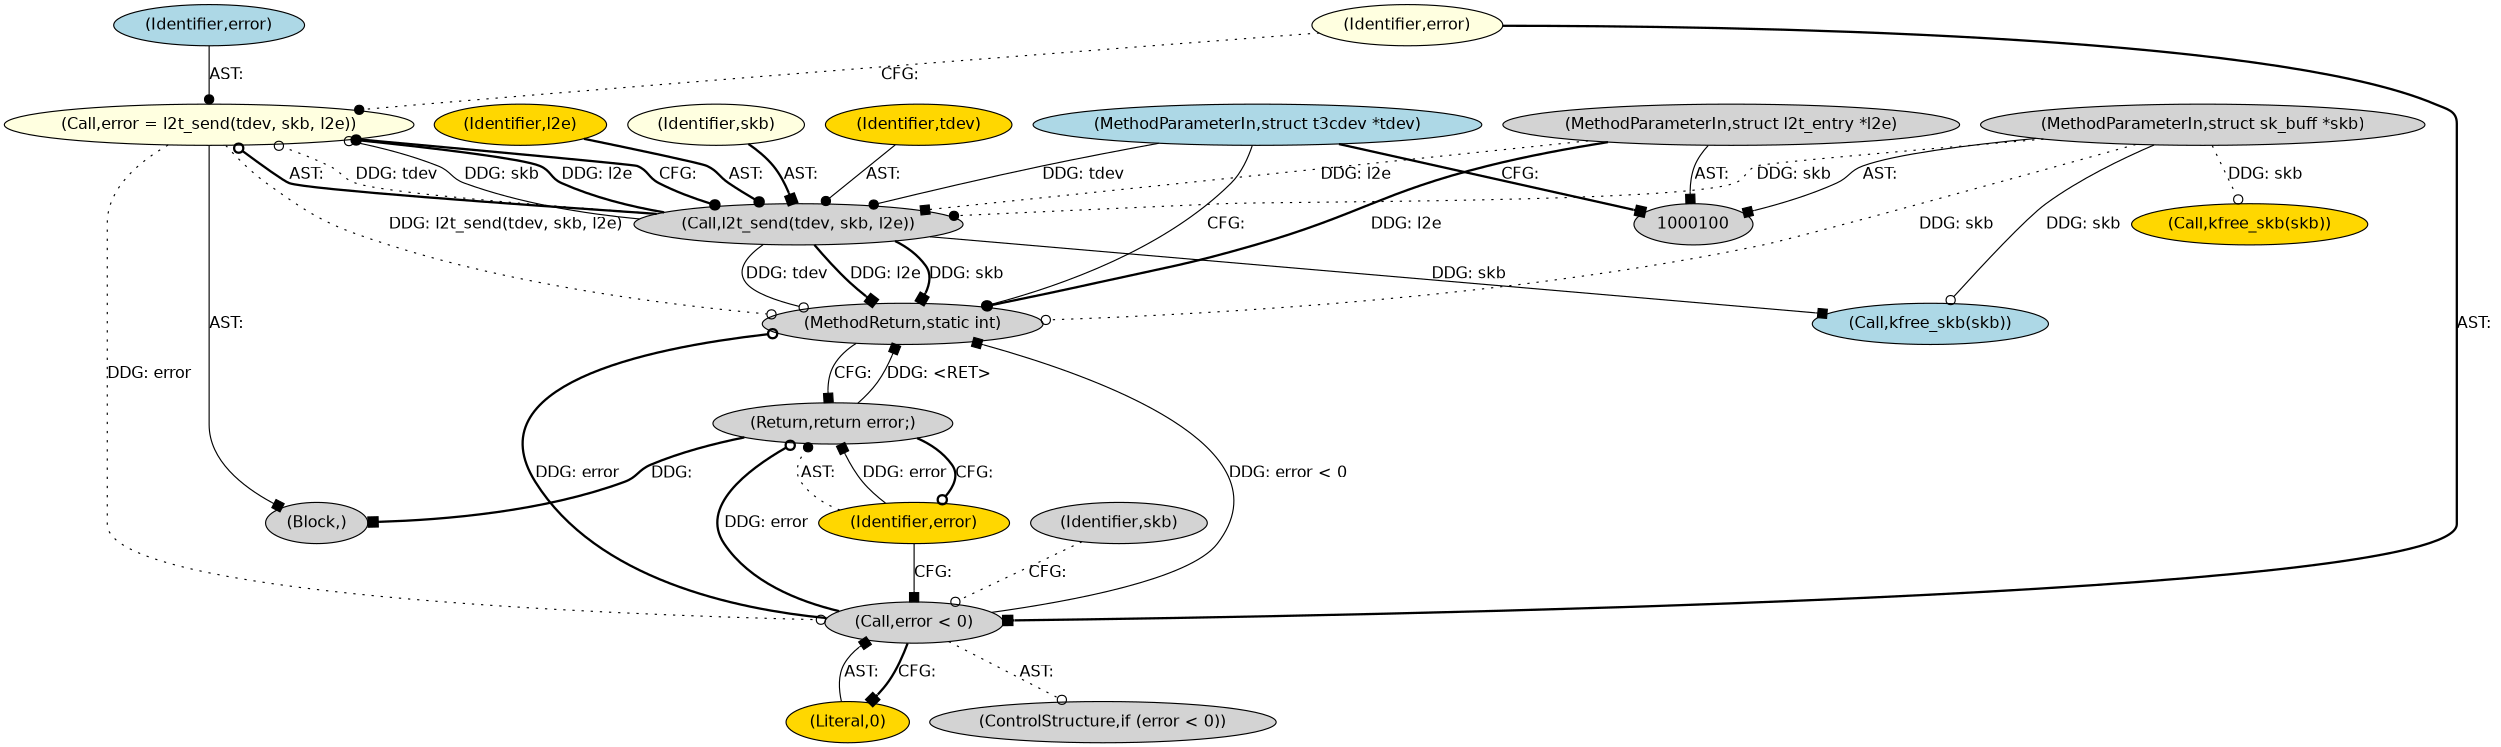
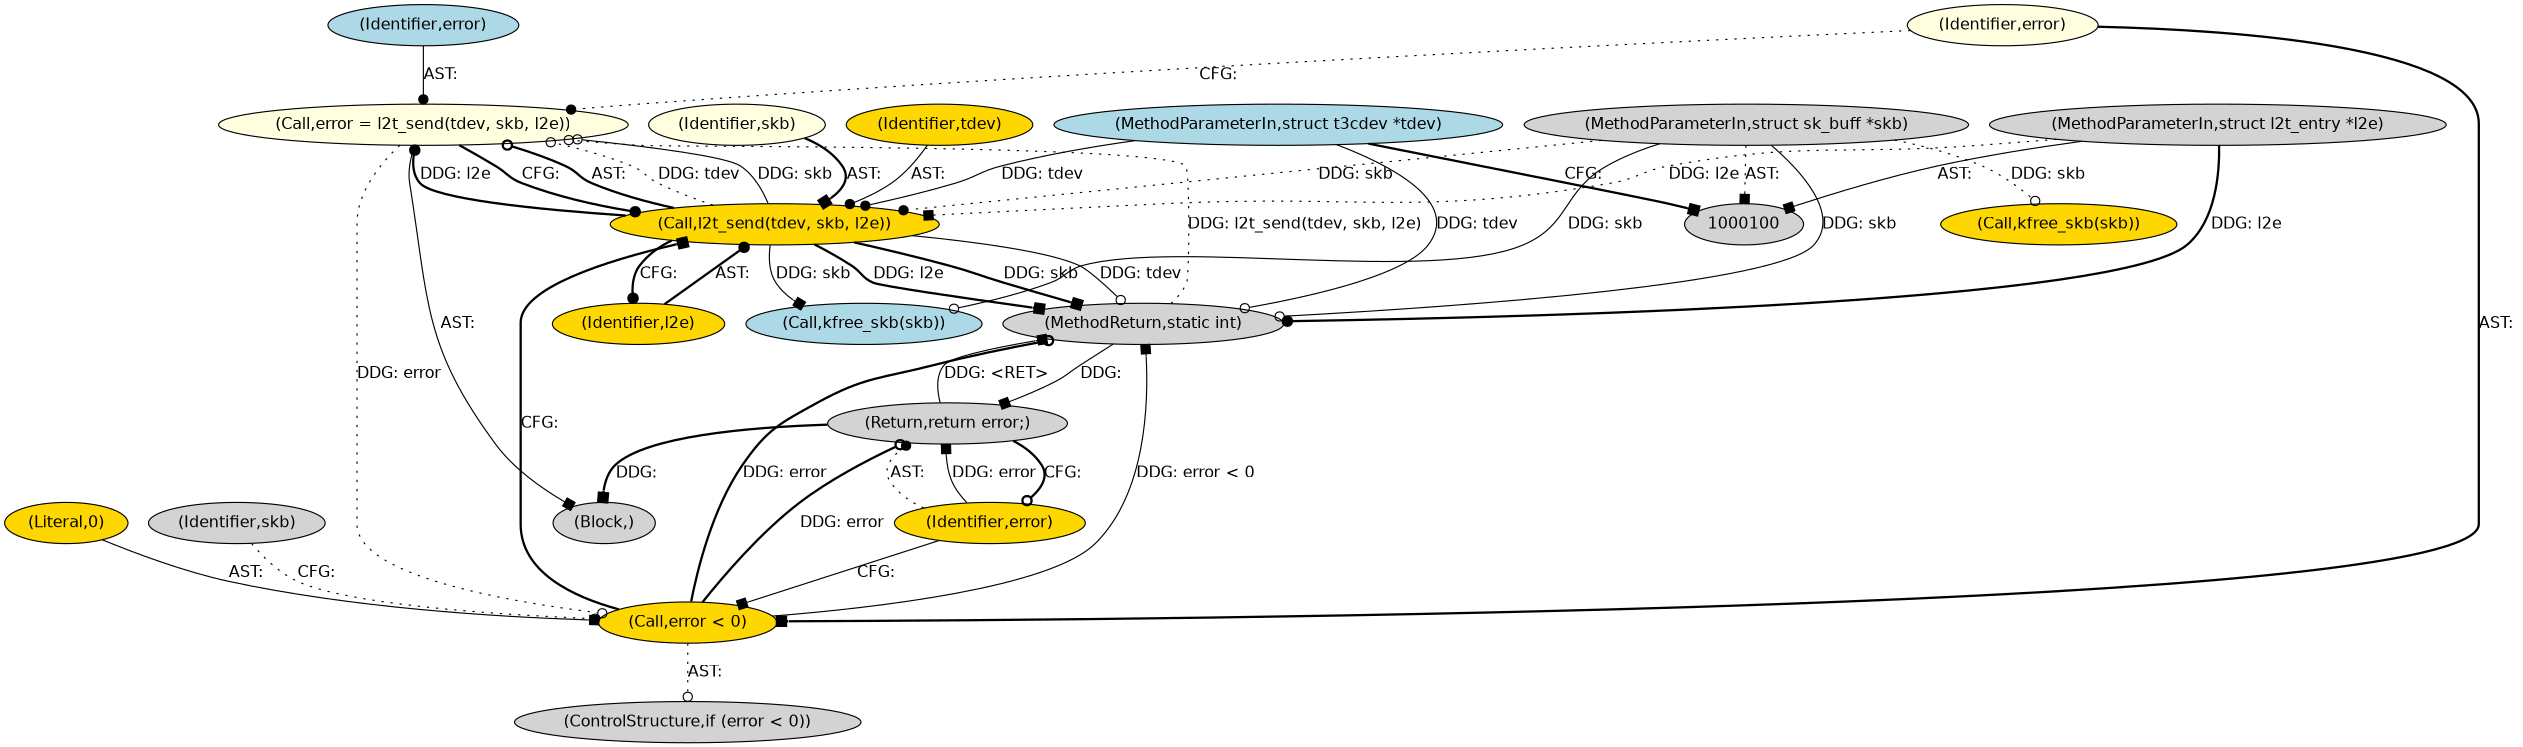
edge "(MethodParameterIn,struct sk_buff *skb)" -> "1000100": style solid -> dotted
node "(Call,l2t_send(tdev, skb, l2e))": fillcolor lightgrey -> gold
edge "(MethodParameterIn,struct t3cdev *tdev)" -> "(MethodReturn,static int)": label "CFG: " -> "DDG: tdev"
edge "(Call,l2t_send(tdev, skb, l2e))" -> "(Identifier,l2e)": added, label "CFG:"
edge "(Call,error = l2t_send(tdev, skb, l2e))" -> "(MethodReturn,static int)": reversed
edge "(MethodParameterIn,struct sk_buff *skb)" -> "(MethodReturn,static int)": style dotted -> solid
edge "(MethodReturn,static int)" -> "(Return,return error;)": label "CFG: " -> "DDG: "
node "(Call,error < 0)": fillcolor lightgrey -> gold
edge "(Call,error < 0)" -> "(Literal,0)": now "(Call,error < 0)" -> "(Call,l2t_send(tdev, skb, l2e))"
